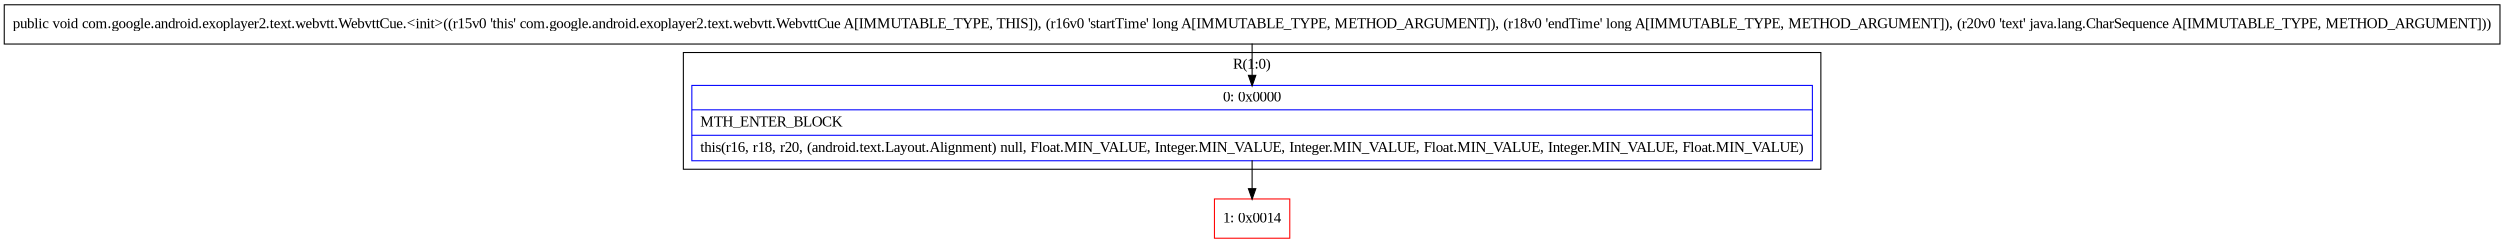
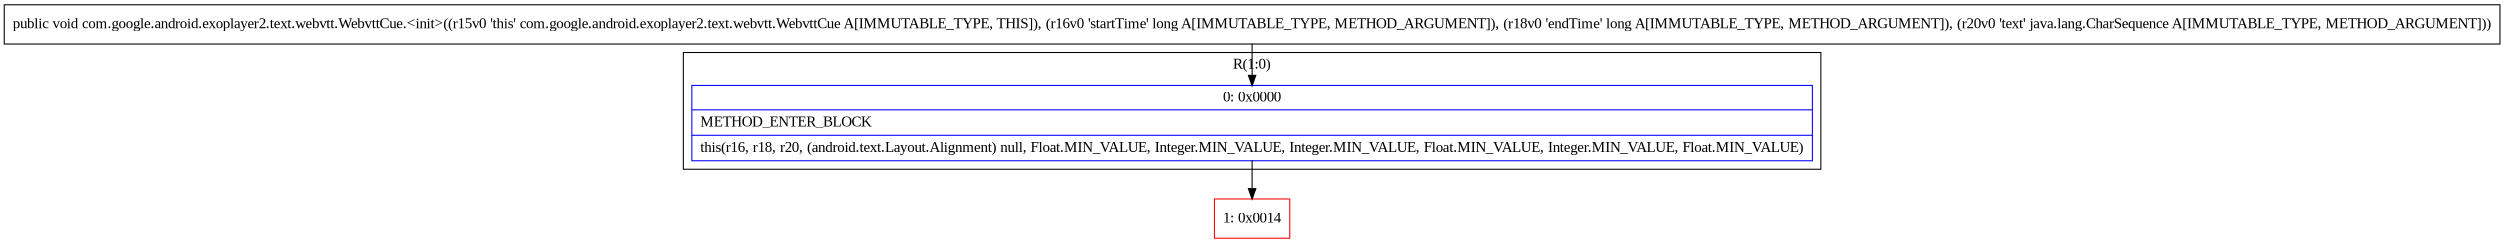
node "0: 0x0000": text "MTH_ENTER_BLOCK" -> "METHOD_ENTER_BLOCK"
